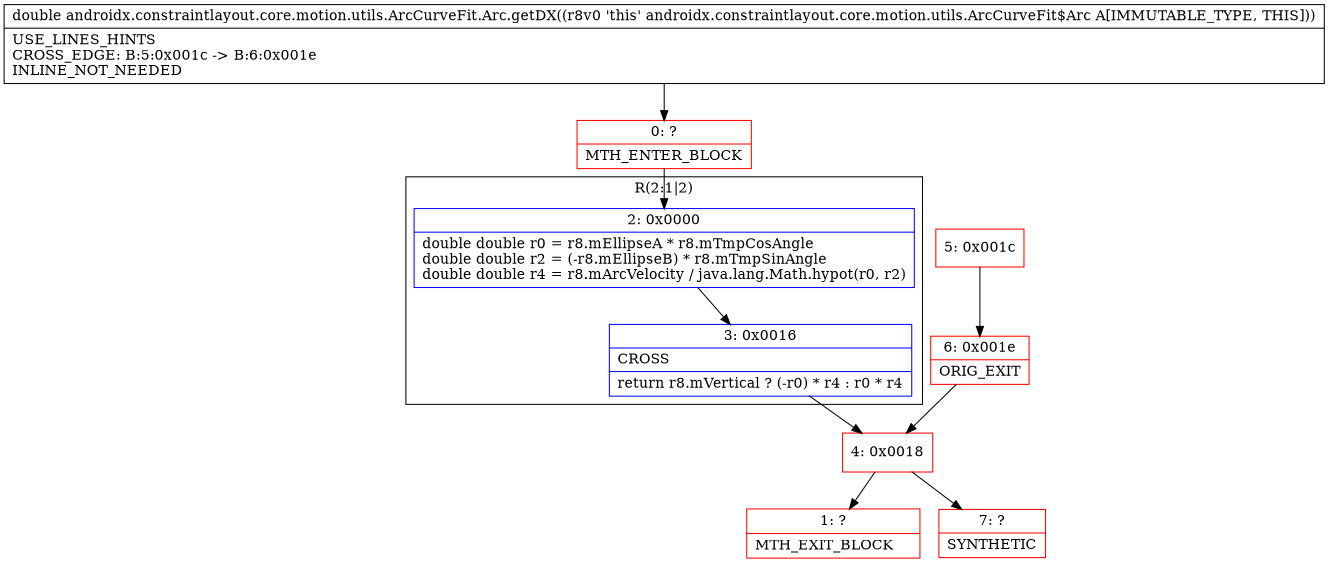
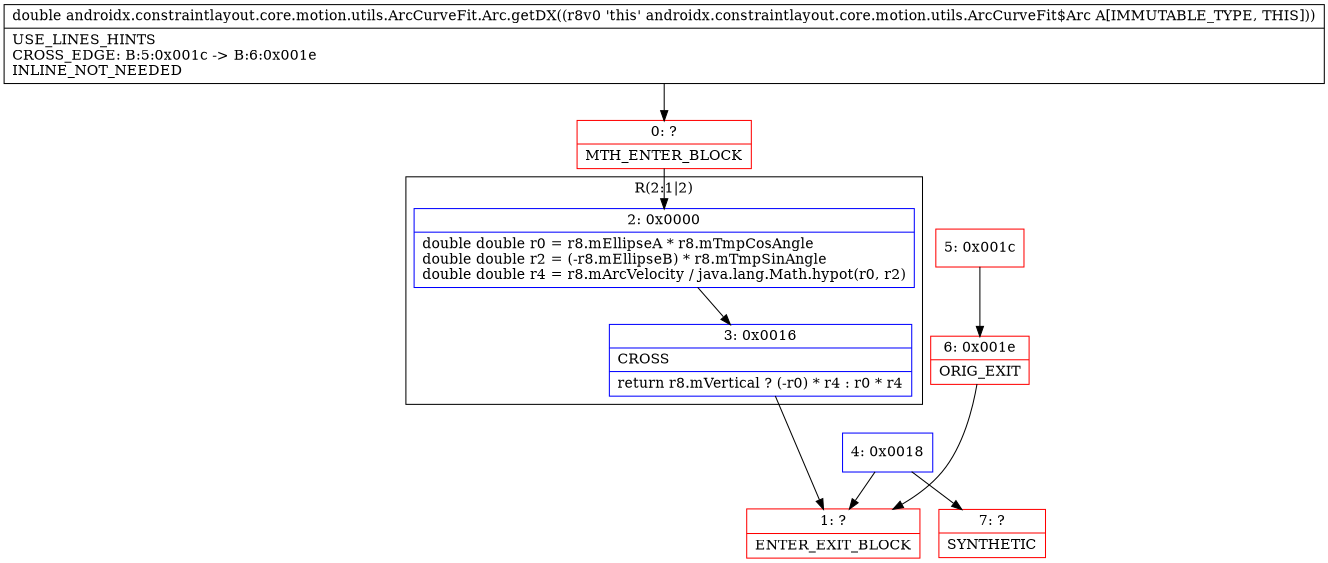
edge "6: 0x001e" -> "4: 0x0018": now "6: 0x001e" -> "1: ?"
edge "3: 0x0016" -> "4: 0x0018": now "3: 0x0016" -> "1: ?"
node "4: 0x0018": color red -> blue
node "1: ?": text "MTH_EXIT_BLOCK" -> "ENTER_EXIT_BLOCK"
